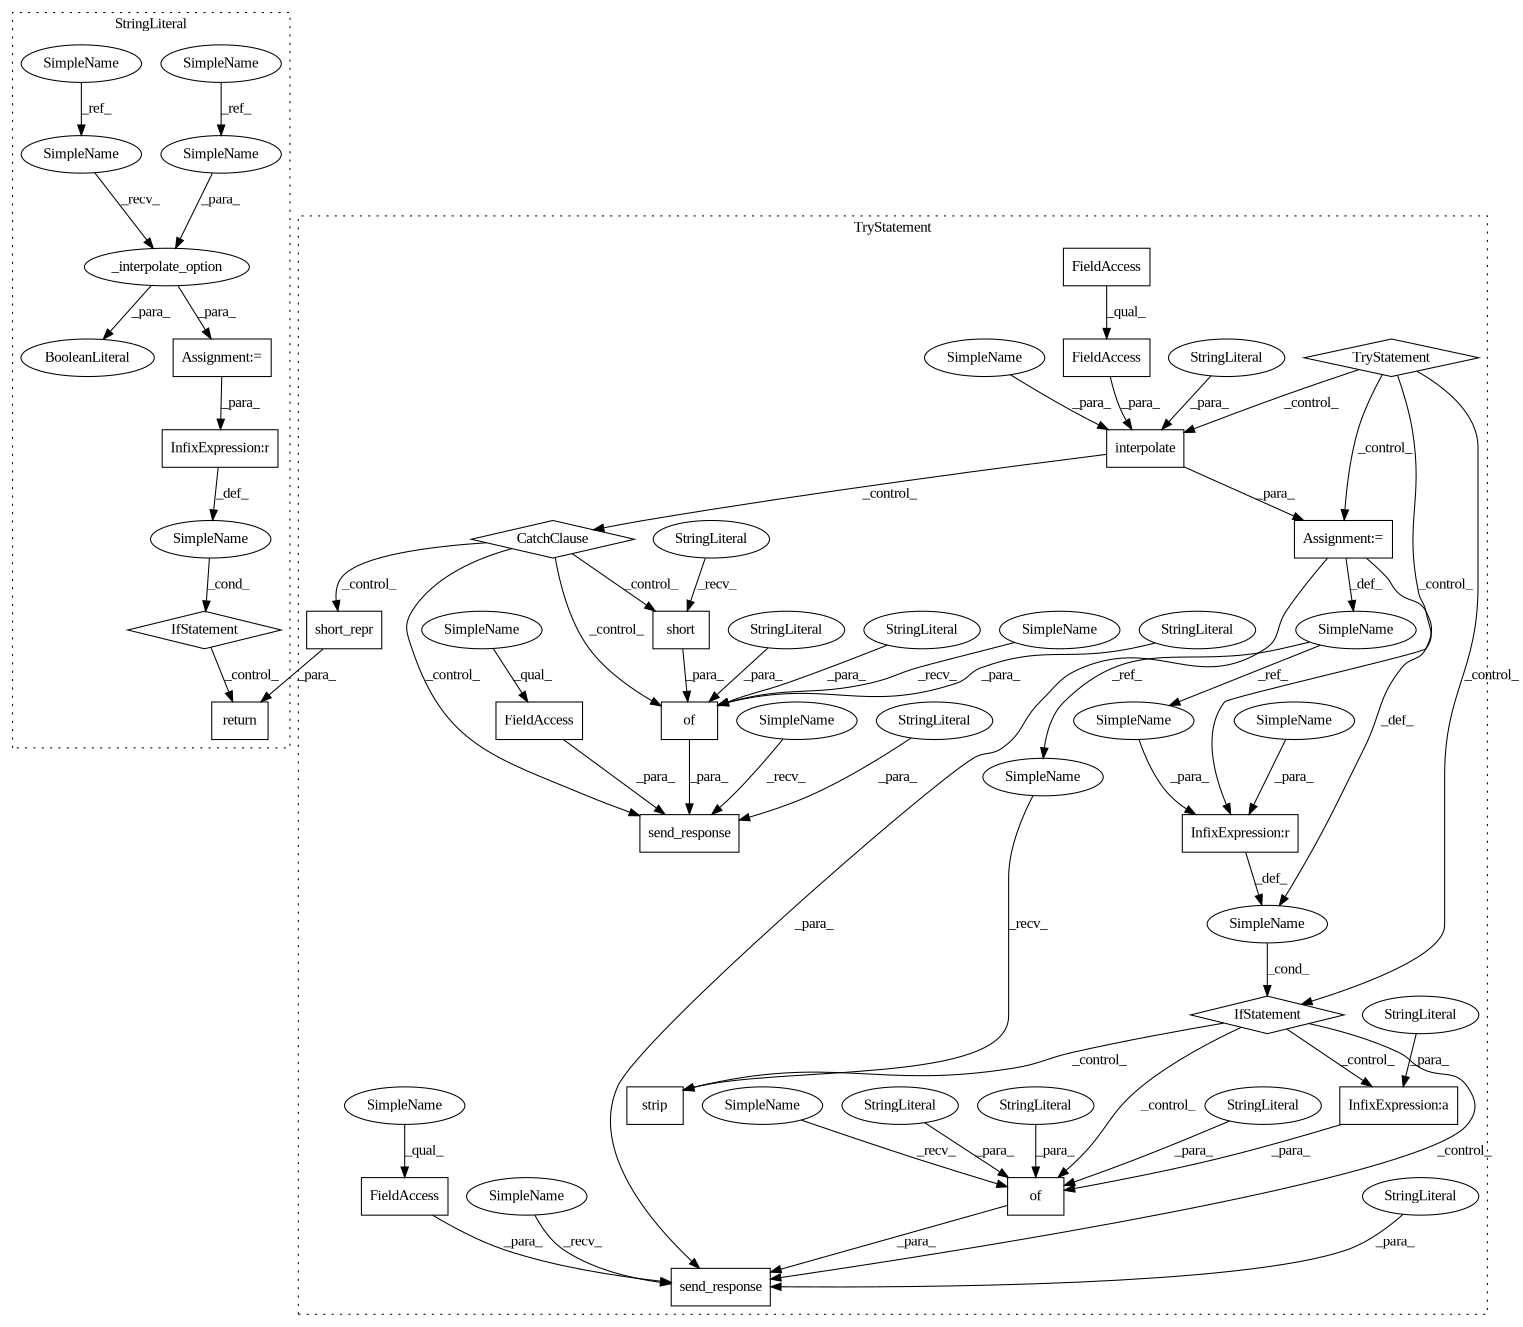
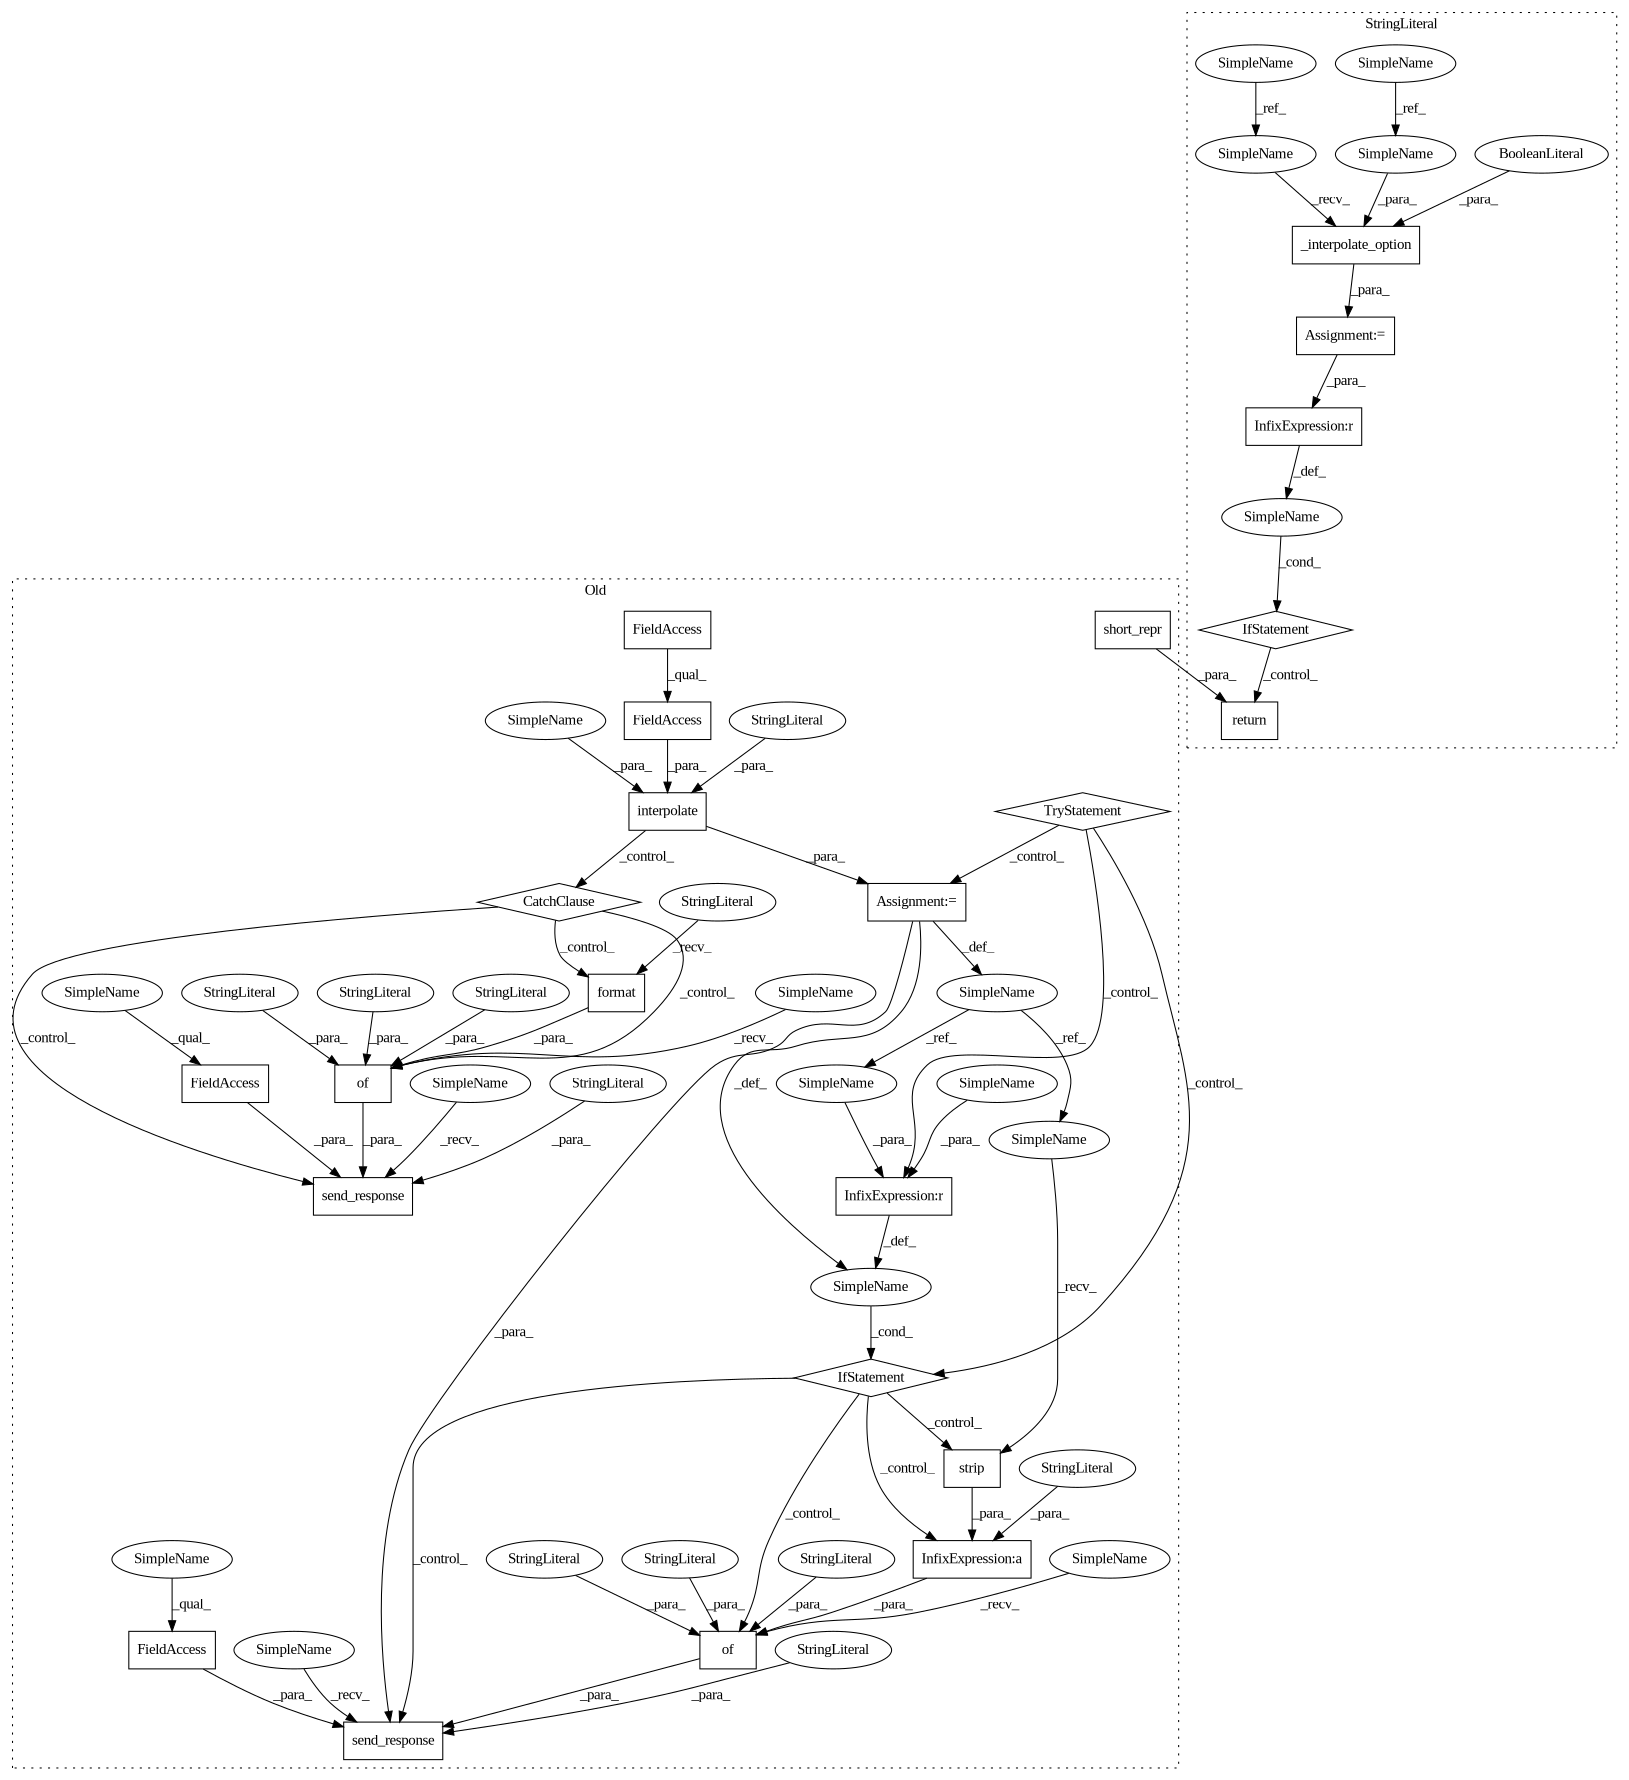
cluster "TryStatement": label "TryStatement" -> "Old"
node "_interpolate_option": shape ellipse -> box
edge "_interpolate_option" -> "BooleanLiteral": reversed
edge "TryStatement" -> "interpolate": removed, label "_control_"
edge "CatchClause" -> "short_repr": removed, label "_control_"
node "short": label "short" -> "format"
edge "strip" -> "InfixExpression:a": added, label "_para_"
